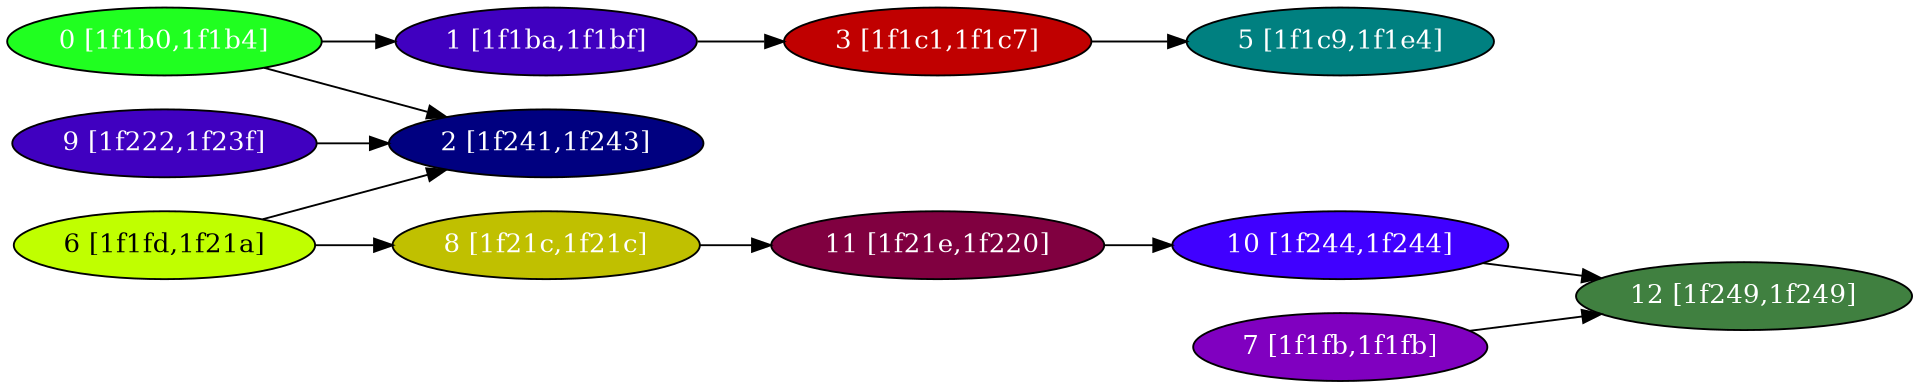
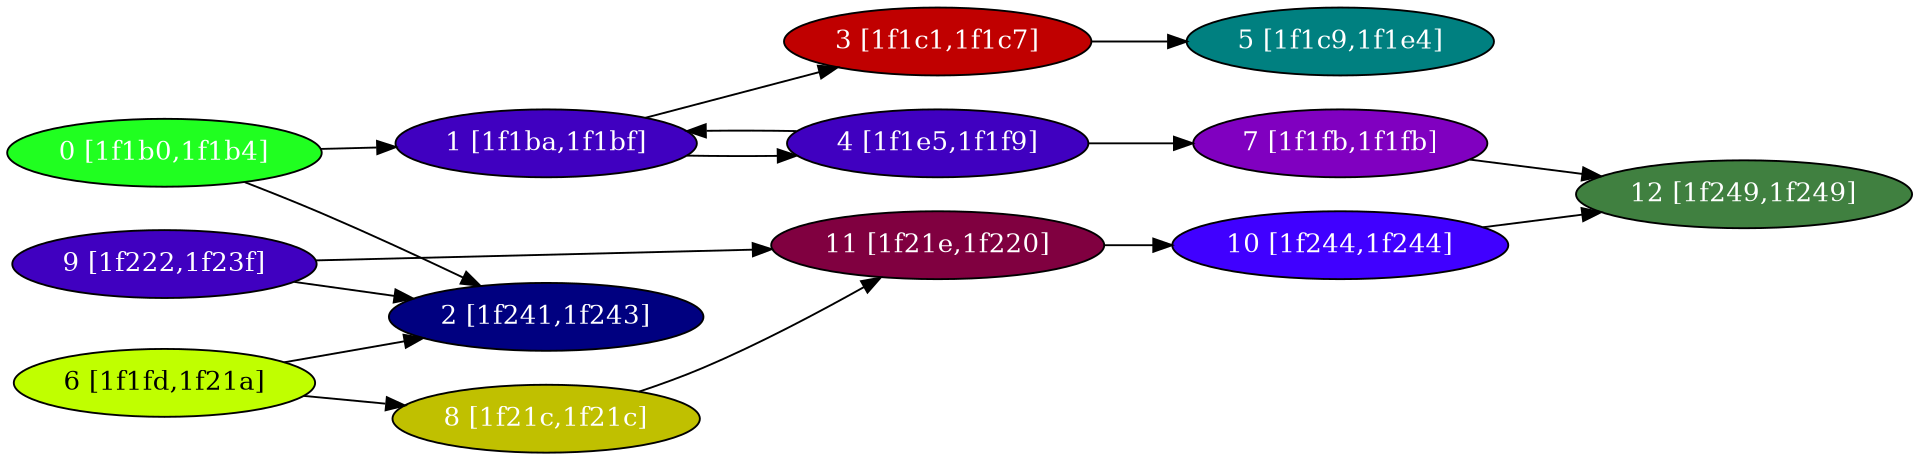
node "4 [1f1e5,1f1f9]": added
edge "9 [1f222,1f23f]" -> "11 [1f21e,1f220]": added
